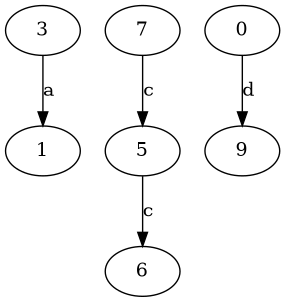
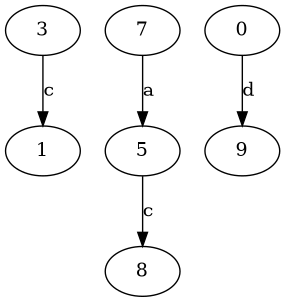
edge "3" -> "1": label "a" -> "c"
edge "7" -> "5": label "c" -> "a"
node "6": label "6" -> "8"
